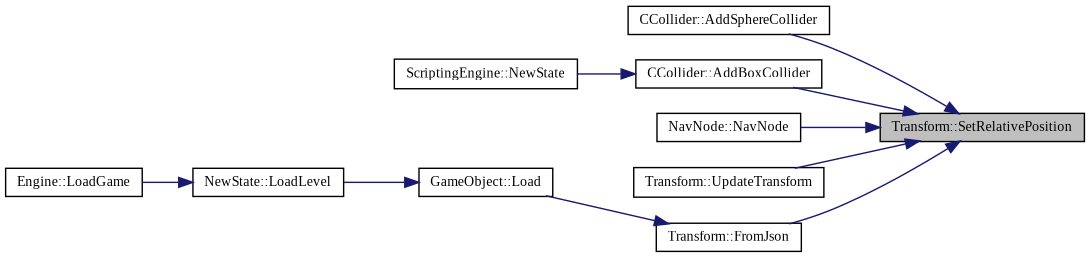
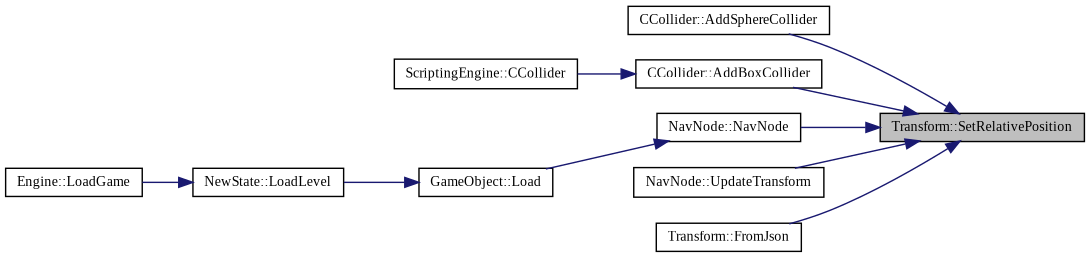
node "ScriptingEngine::NewState": label "ScriptingEngine::NewState" -> "ScriptingEngine::CCollider"
node "Transform::UpdateTransform": label "Transform::UpdateTransform" -> "NavNode::UpdateTransform"
edge "GameObject::Load" -> "Transform::FromJson": now "GameObject::Load" -> "NavNode::NavNode"
